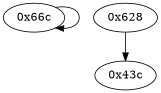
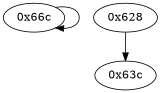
node "0x43c": label "0x43c" -> "0x63c"
